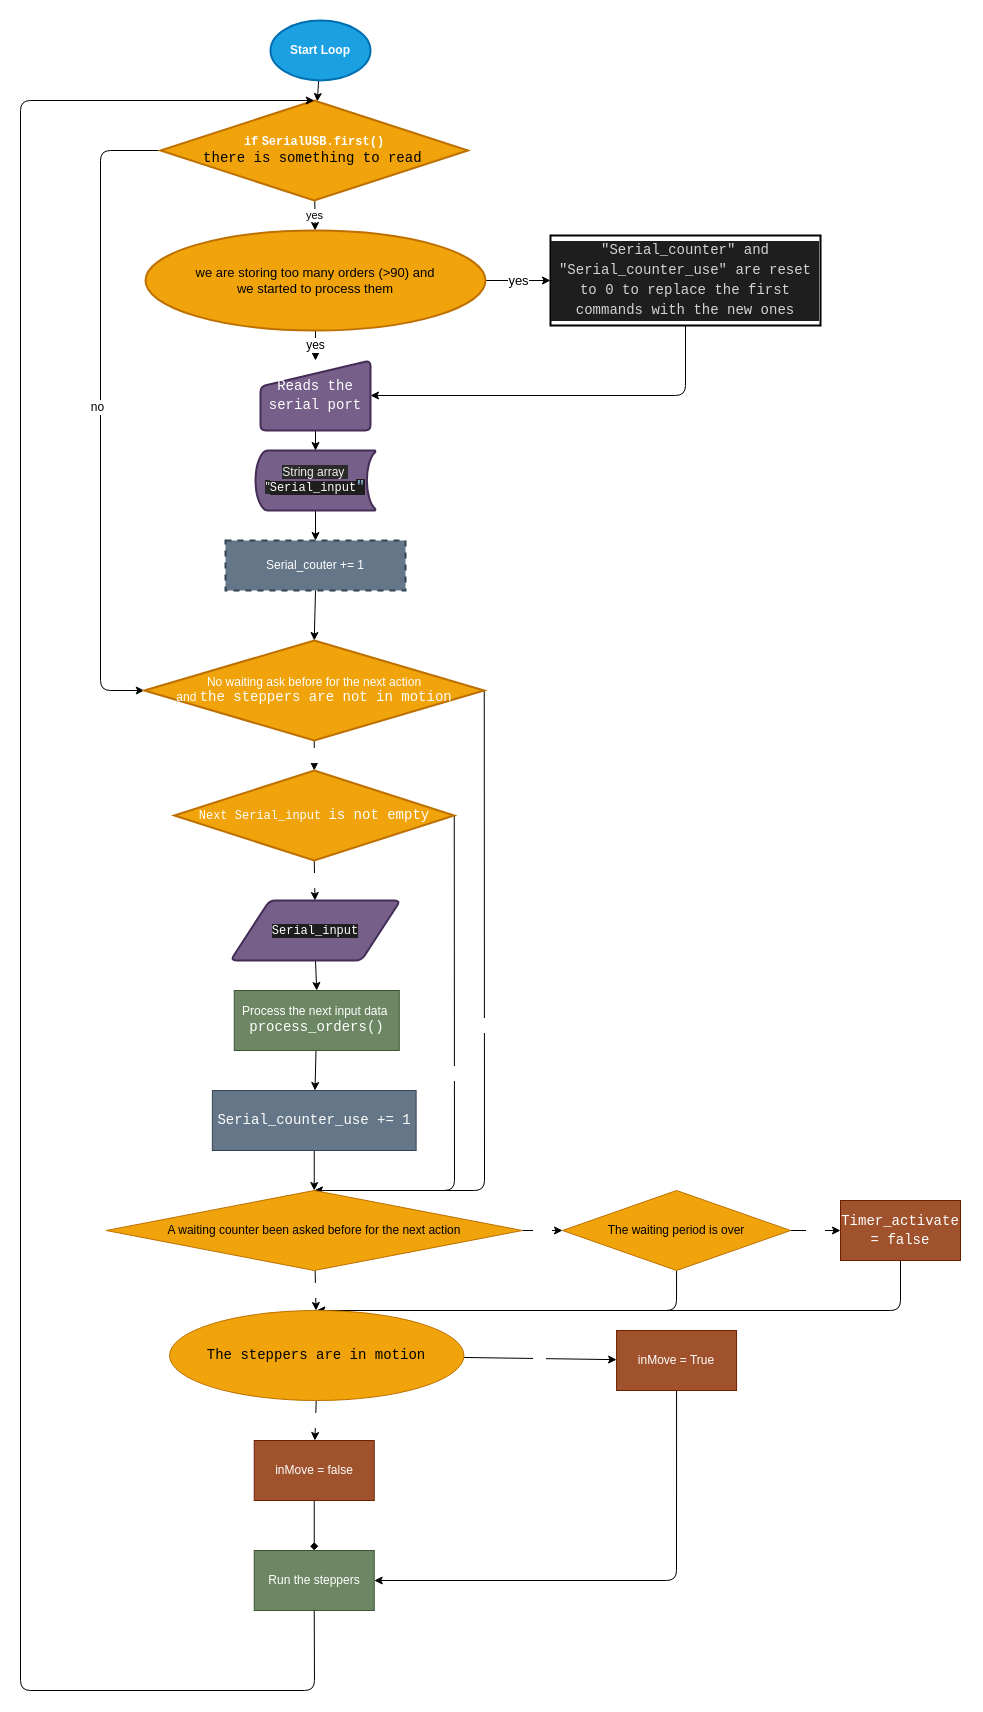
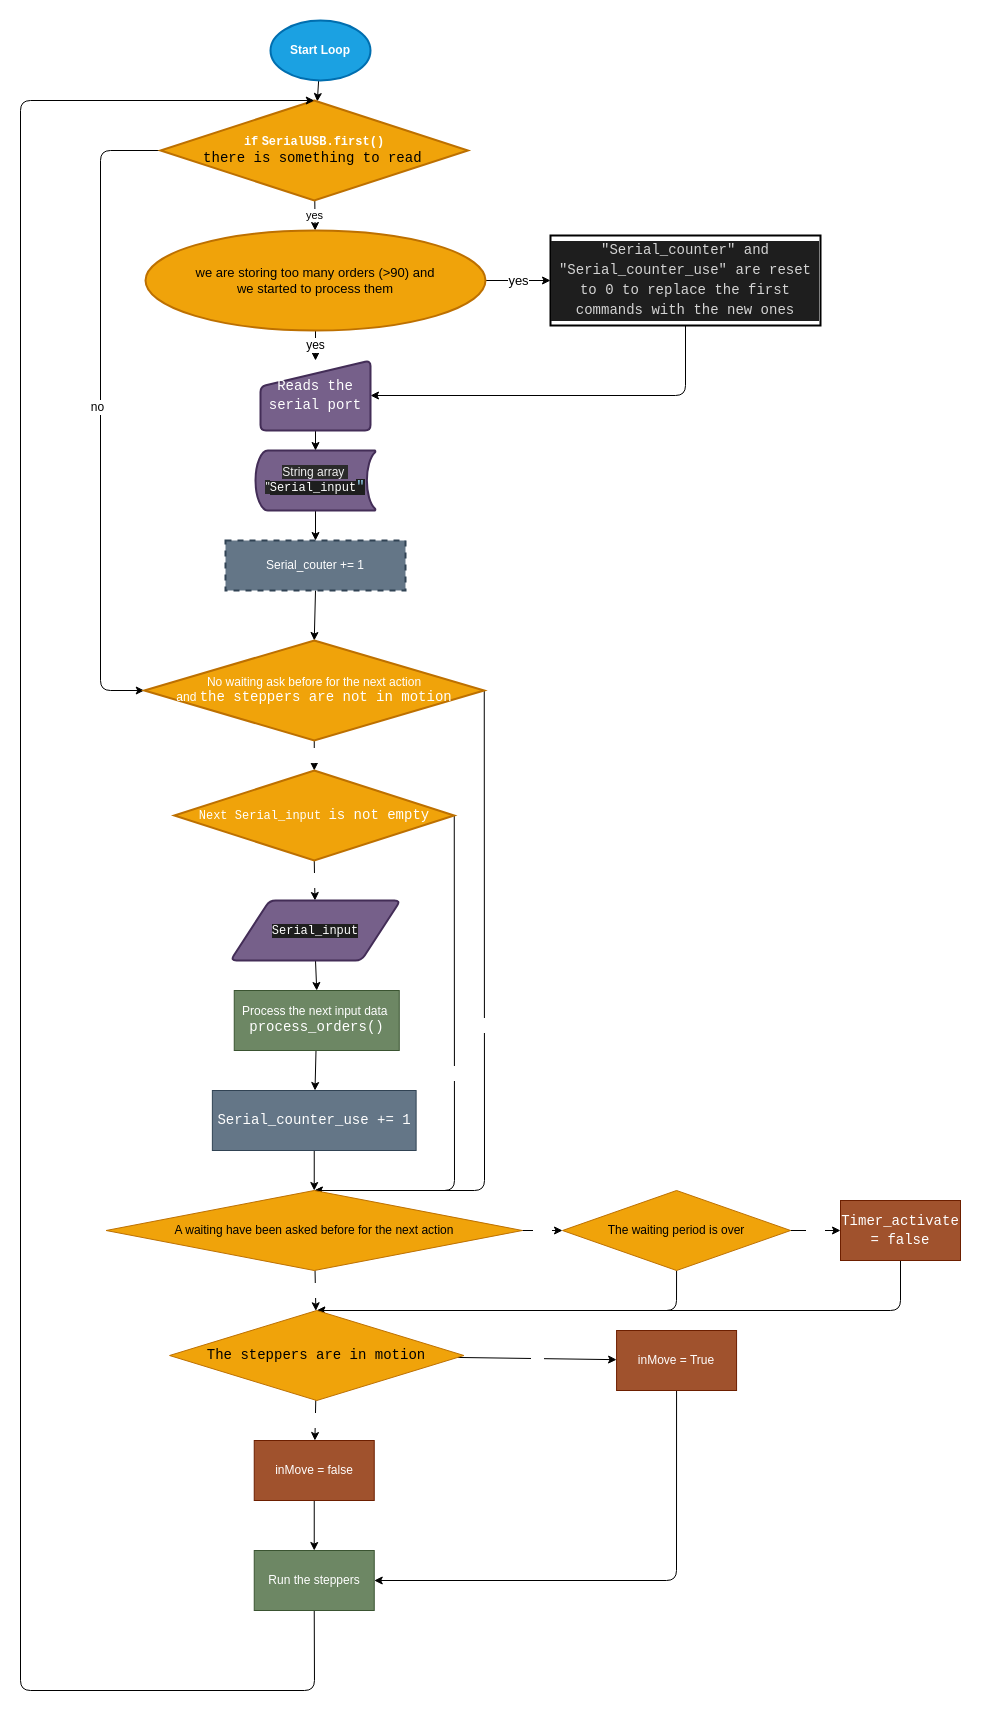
node "A waiting counter been asked before for the next action": label "A waiting counter been asked before for the next action" -> "A waiting have been asked before for the next action"
node "The steppers are in motion": shape ellipse -> diamond
edge "inMove = false" -> "Run the steppers": arrowhead diamond -> classic
